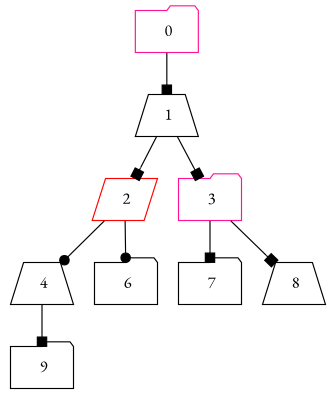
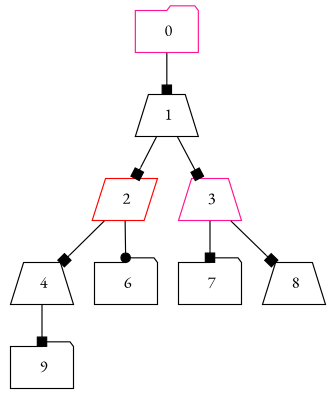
node "3": shape folder -> trapezium
edge "2" -> "4": arrowhead dot -> box
